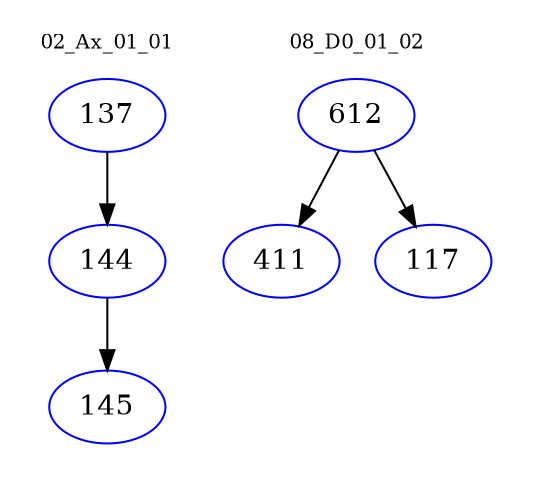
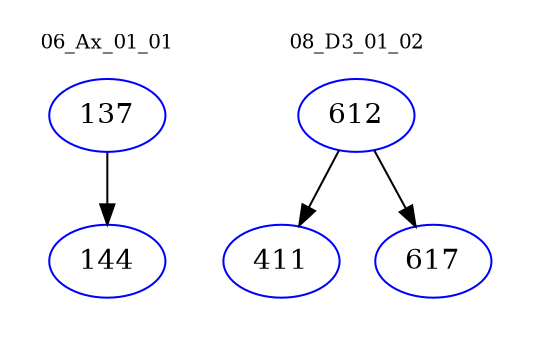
cluster "02_Ax_01_01": label "02_Ax_01_01" -> "06_Ax_01_01"
cluster "08_D0_01_02": label "08_D0_01_02" -> "08_D3_01_02"
node "117": label "117" -> "617"
node "145": removed
